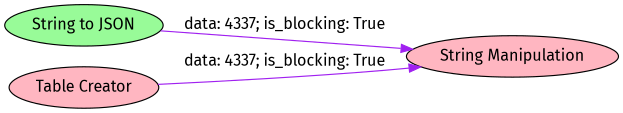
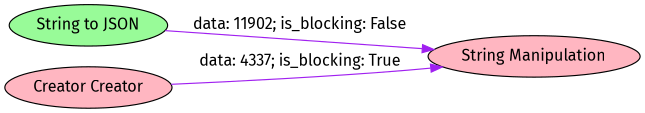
edge "String to JSON" -> "String Manipulation": label "data: 4337; is_blocking: True" -> "data: 11902; is_blocking: False"
node "Table Creator": label "Table Creator" -> "Creator Creator"
